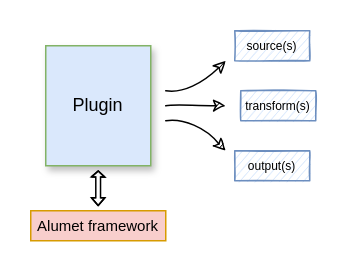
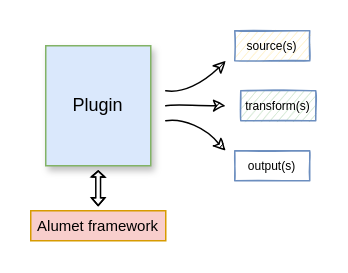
node "source(s)": fillcolor #dae8fc -> #fff2cc
node "transform(s)": fillcolor #dae8fc -> #d5e8d4
node "output(s)": fillcolor #dae8fc -> #ffffff
